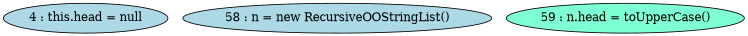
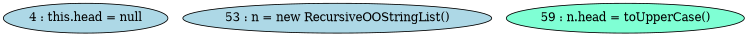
node "58 : n = new RecursiveOOStringList()": label "58 : n = new RecursiveOOStringList()" -> "53 : n = new RecursiveOOStringList()"
